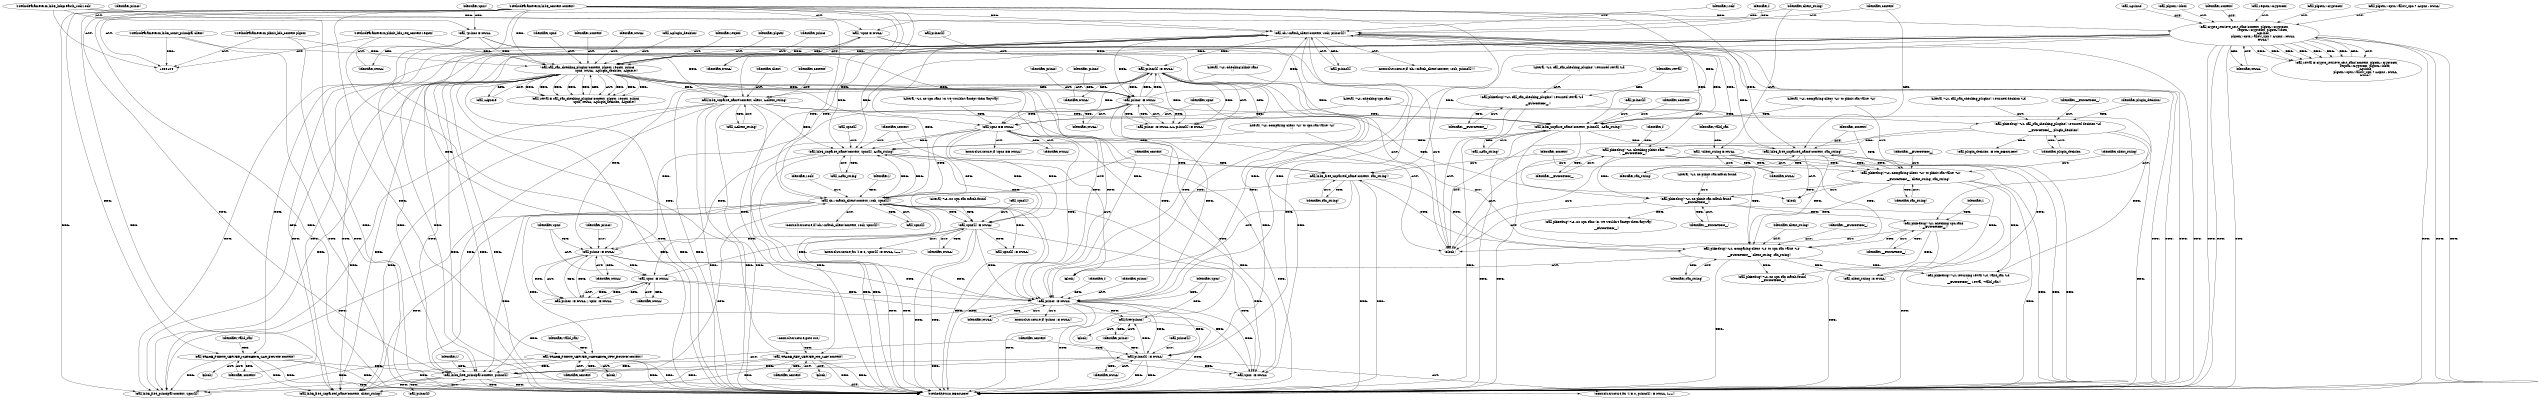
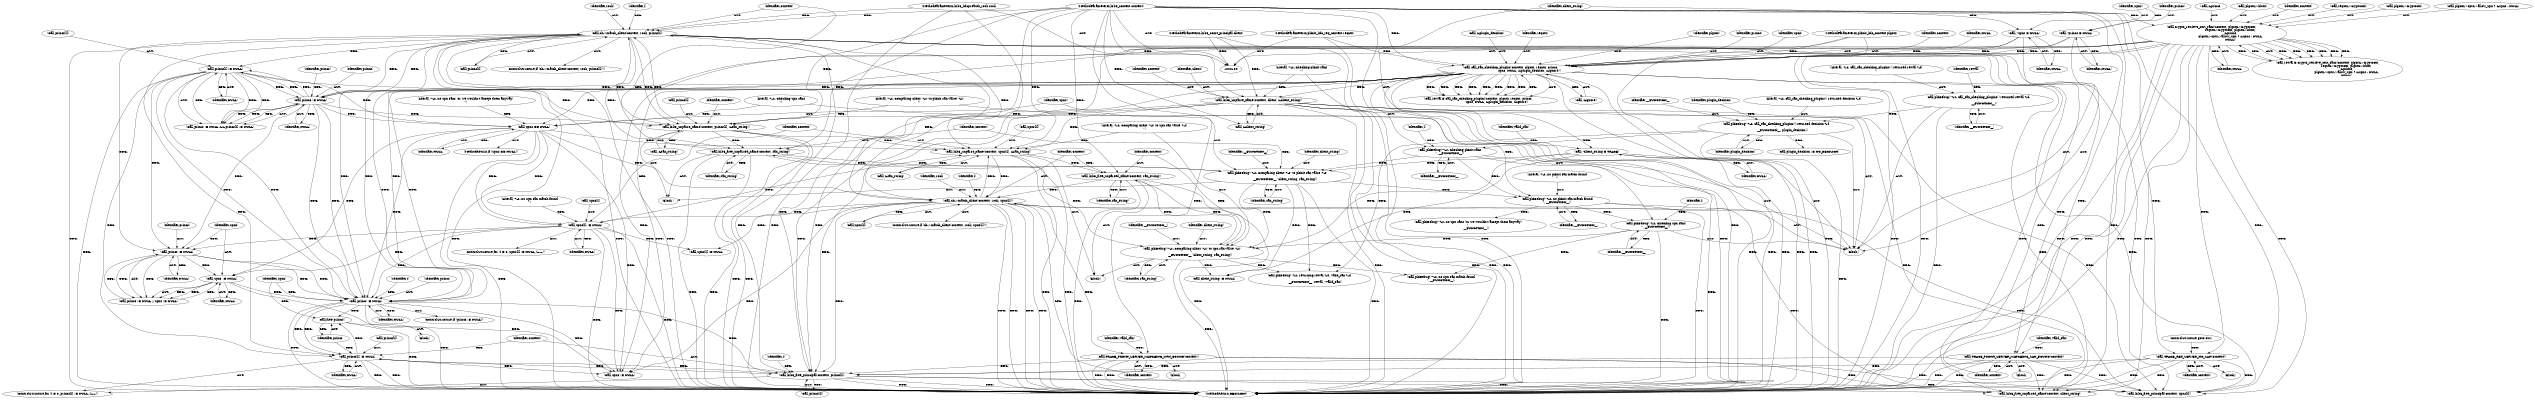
edge "(MethodParameterIn,krb5_context context)" -> "(Call,cb->match_client(context, rock, upns[i]))": now "(MethodParameterIn,krb5_context context)" -> "(Call,&client_string)"
node "(ControlStructure,if (upns == NULL))": label "(ControlStructure,if (upns == NULL))" -> "(MethodReturn,if (upns == NULL))"
node "(Call,*client_string = NULL)": label "(Call,*client_string = NULL)" -> "(Call,*client_string = TRACE)"
